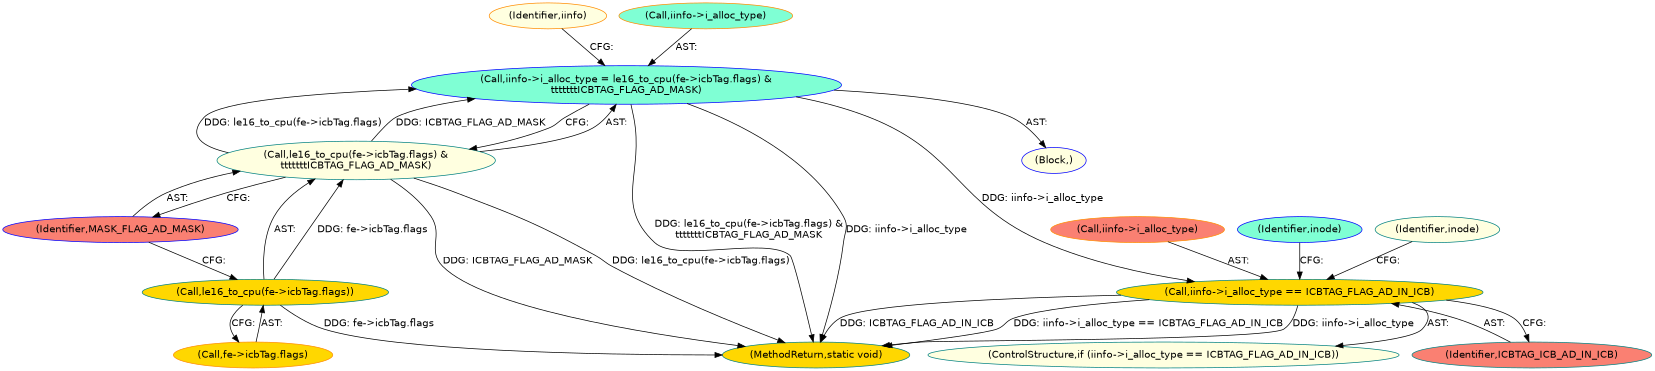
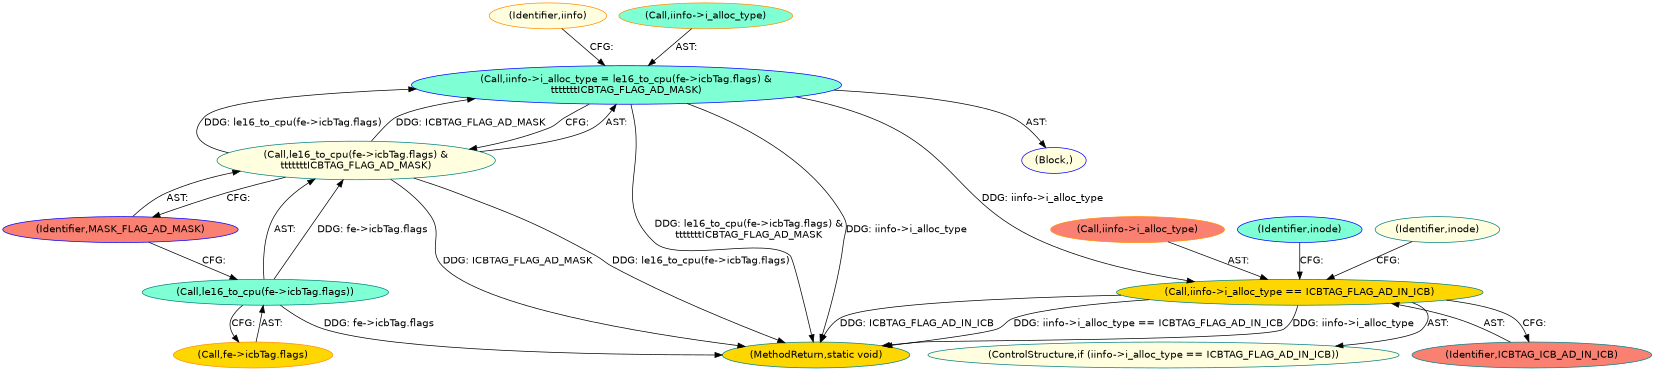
node "(Call,le16_to_cpu(fe->icbTag.flags))": fillcolor gold -> aquamarine
